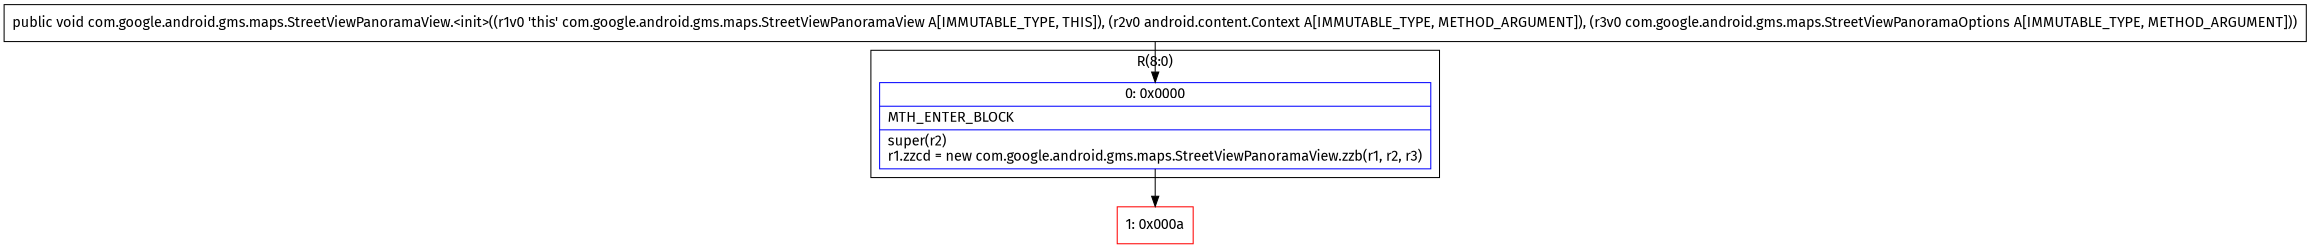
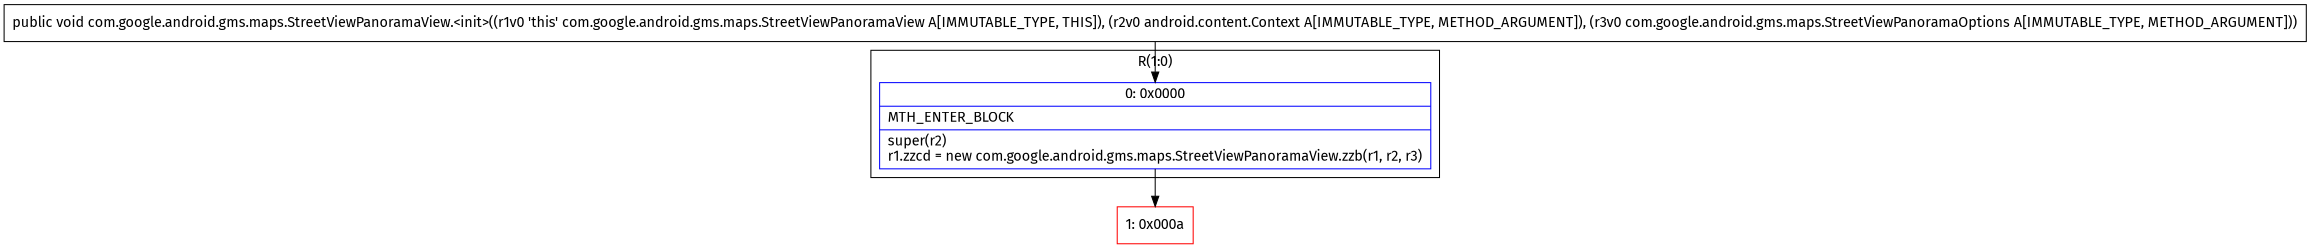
cluster "R(8:0)": label "R(8:0)" -> "R(1:0)"
